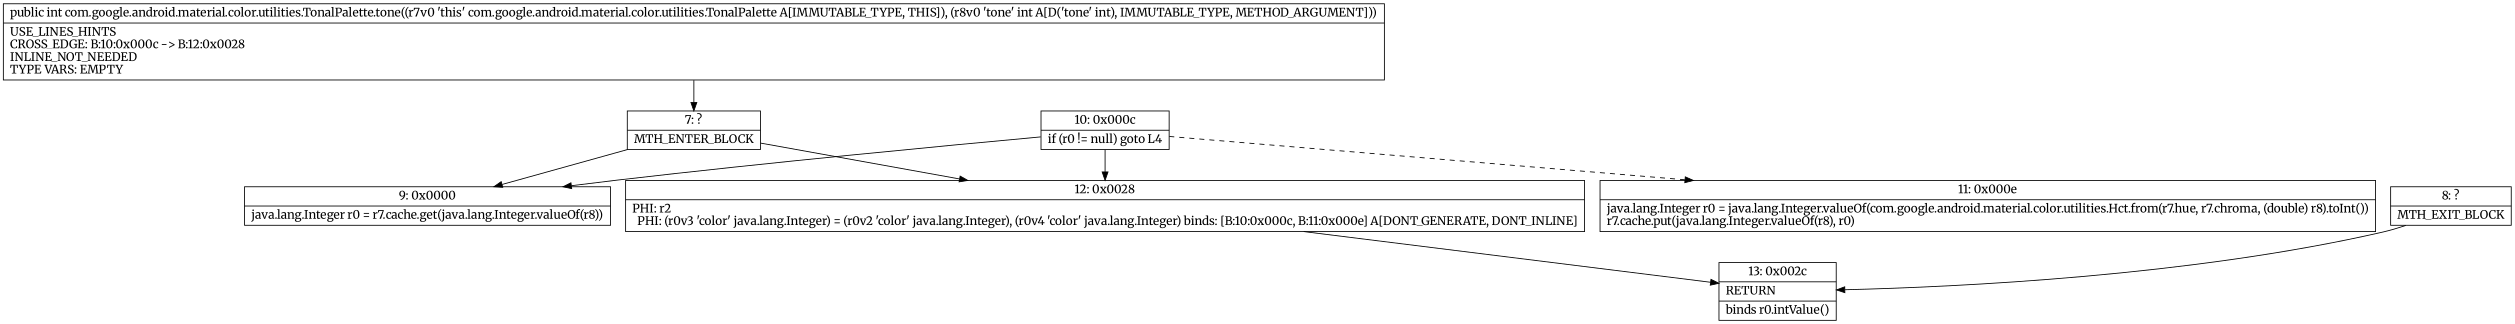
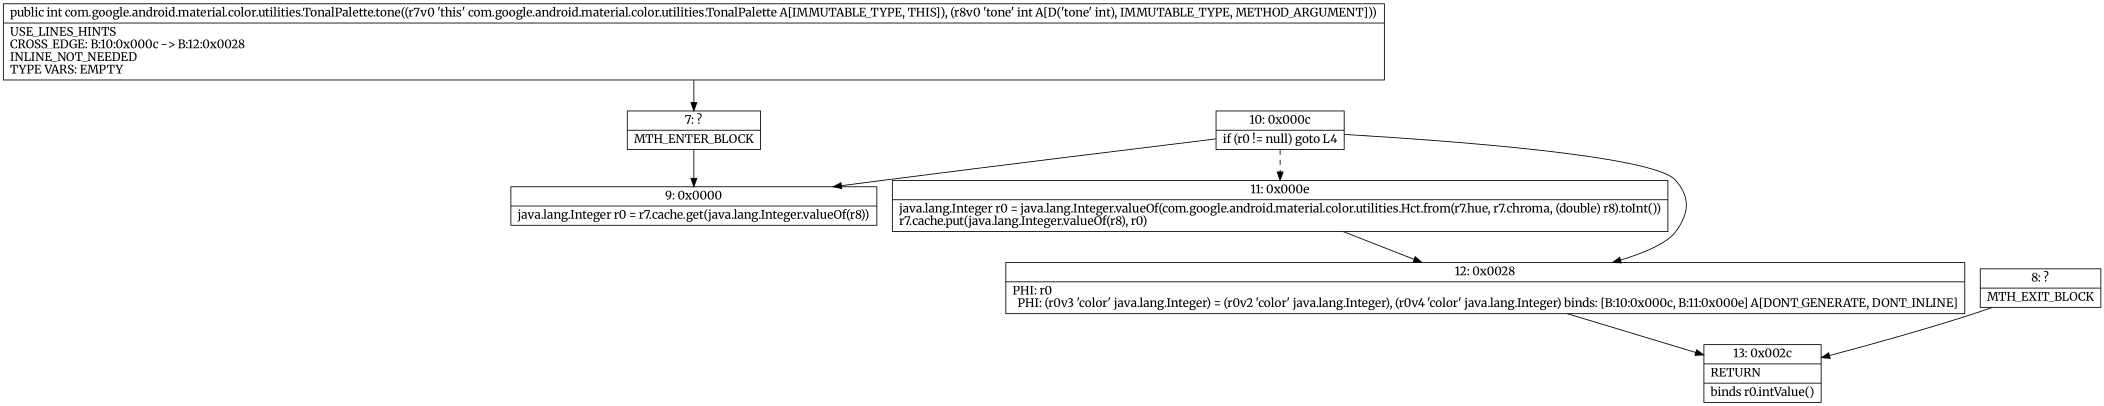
edge "7: ?" -> "12: 0x0028": now "11: 0x000e" -> "12: 0x0028"
node "12: 0x0028": text "PHI: r2" -> "PHI: r0"
